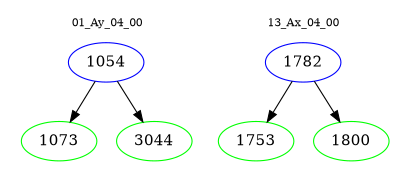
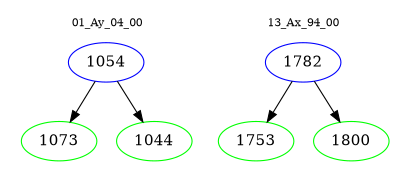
cluster "13_Ax_04_00": label "13_Ax_04_00" -> "13_Ax_94_00"
node "3044": label "3044" -> "1044"
